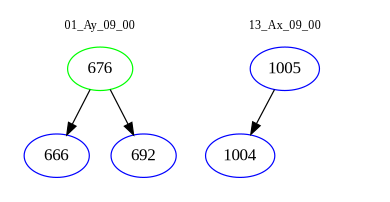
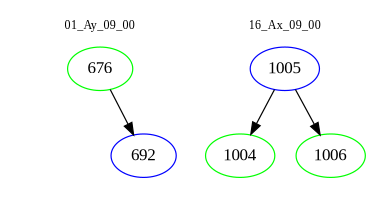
cluster "13_Ax_09_00": label "13_Ax_09_00" -> "16_Ax_09_00"
node "666": removed
node "1004": color blue -> green
node "1006": added
